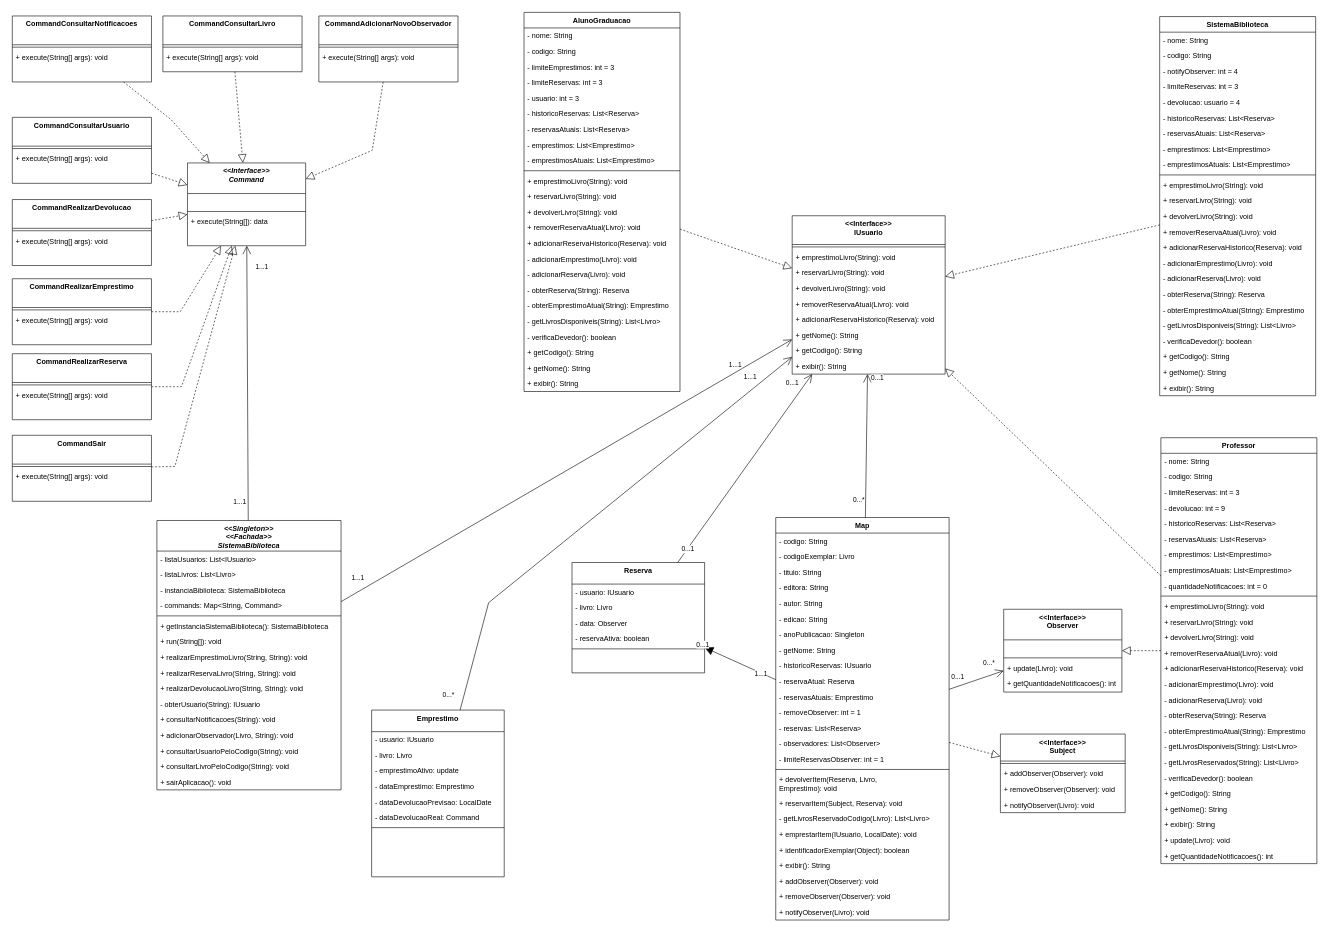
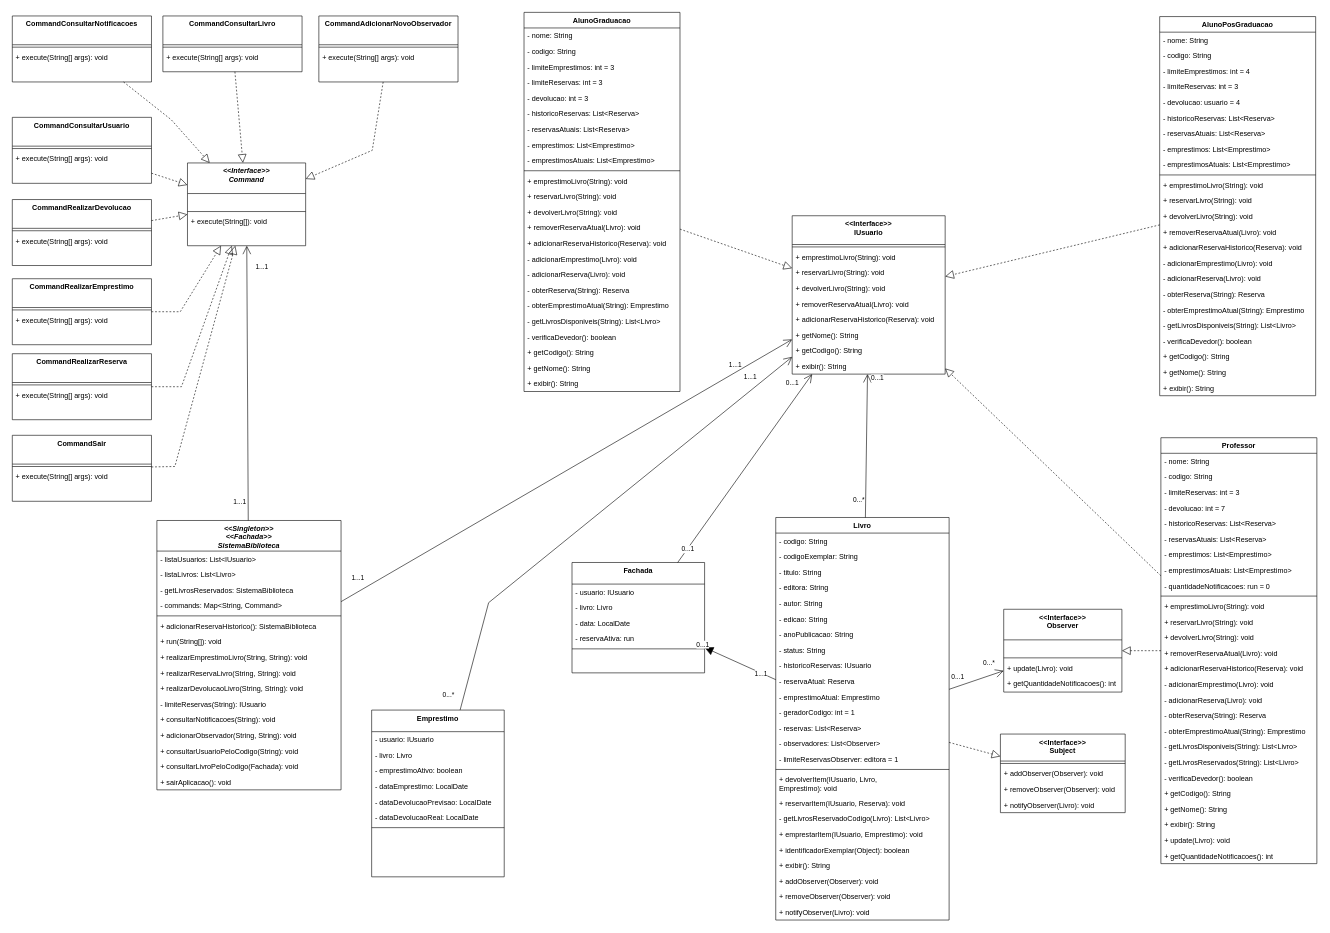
node "SistemaBiblioteca": label "SistemaBiblioteca" -> "AlunoPosGraduacao"
node "- notifyObserver: int = 4": label "- notifyObserver: int = 4" -> "- limiteEmprestimos: int = 4"
node "- usuario: int = 3": label "- usuario: int = 3" -> "- devolucao: int = 3"
node "+ execute(String[]): data": label "+ execute(String[]): data" -> "+ execute(String[]): void"
node "- devolucao: int = 9": label "- devolucao: int = 9" -> "- devolucao: int = 7"
node "Map": label "Map" -> "Livro"
node "- codigoExemplar: Livro": label "- codigoExemplar: Livro" -> "- codigoExemplar: String"
node "Reserva": label "Reserva" -> "Fachada"
node "- quantidadeNotificacoes: int = 0": label "- quantidadeNotificacoes: int = 0" -> "- quantidadeNotificacoes: run = 0"
node "- instanciaBiblioteca: SistemaBiblioteca": label "- instanciaBiblioteca: SistemaBiblioteca" -> "- getLivrosReservados: SistemaBiblioteca"
node "- data: Observer": label "- data: Observer" -> "- data: LocalDate"
node "+ getInstanciaSistemaBiblioteca(): SistemaBiblioteca": label "+ getInstanciaSistemaBiblioteca(): SistemaBiblioteca" -> "+ adicionarReservaHistorico(): SistemaBiblioteca"
node "- anoPublicacao: Singleton": label "- anoPublicacao: Singleton" -> "- anoPublicacao: String"
node "- reservaAtiva: boolean": label "- reservaAtiva: boolean" -> "- reservaAtiva: run"
node "- getNome: String": label "- getNome: String" -> "- status: String"
node "- reservasAtuais: Emprestimo": label "- reservasAtuais: Emprestimo" -> "- emprestimoAtual: Emprestimo"
node "- obterUsuario(String): IUsuario": label "- obterUsuario(String): IUsuario" -> "- limiteReservas(String): IUsuario"
node "- removeObserver: int = 1": label "- removeObserver: int = 1" -> "- geradorCodigo: int = 1"
node "+ adicionarObservador(Livro, String): void": label "+ adicionarObservador(Livro, String): void" -> "+ adicionarObservador(String, String): void"
node "- limiteReservasObserver: int = 1": label "- limiteReservasObserver: int = 1" -> "- limiteReservasObserver: editora = 1"
node "+ consultarLivroPeloCodigo(String): void": label "+ consultarLivroPeloCodigo(String): void" -> "+ consultarLivroPeloCodigo(Fachada): void"
node "- emprestimoAtivo: update": label "- emprestimoAtivo: update" -> "- emprestimoAtivo: boolean"
node "+ devolverItem(Reserva, Livro, Emprestimo): void": label "+ devolverItem(Reserva, Livro, Emprestimo): void" -> "+ devolverItem(IUsuario, Livro, Emprestimo): void"
node "- dataEmprestimo: Emprestimo": label "- dataEmprestimo: Emprestimo" -> "- dataEmprestimo: LocalDate"
node "+ reservarItem(Subject, Reserva): void": label "+ reservarItem(Subject, Reserva): void" -> "+ reservarItem(IUsuario, Reserva): void"
node "- dataDevolucaoReal: Command": label "- dataDevolucaoReal: Command" -> "- dataDevolucaoReal: LocalDate"
node "+ emprestarItem(IUsuario, LocalDate): void": label "+ emprestarItem(IUsuario, LocalDate): void" -> "+ emprestarItem(IUsuario, Emprestimo): void"
